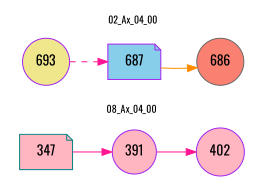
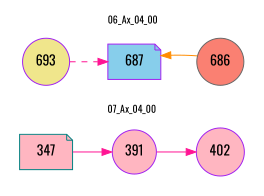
cluster "02_Ax_04_00": label "02_Ax_04_00" -> "06_Ax_04_00"
edge "687" -> "686": reversed
cluster "08_Ax_04_00": label "08_Ax_04_00" -> "07_Ax_04_00"
